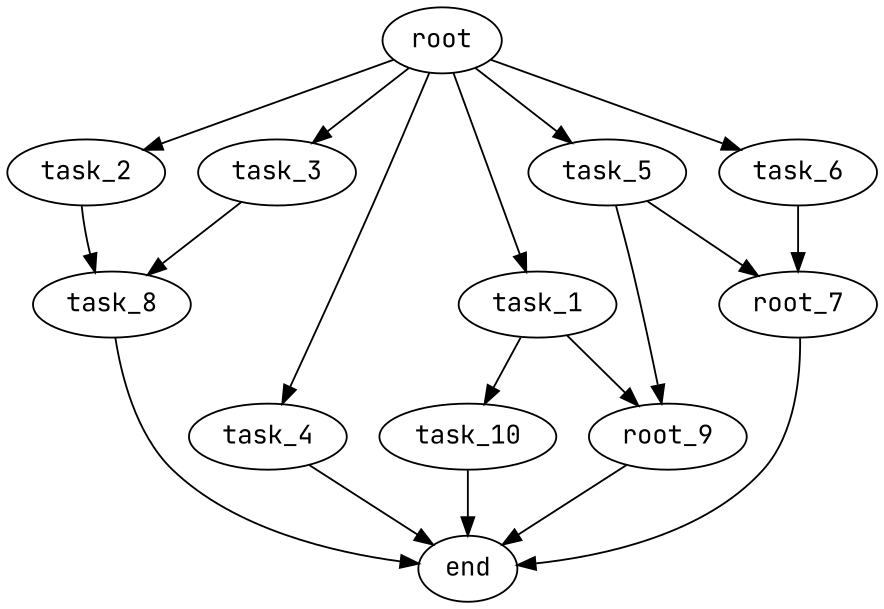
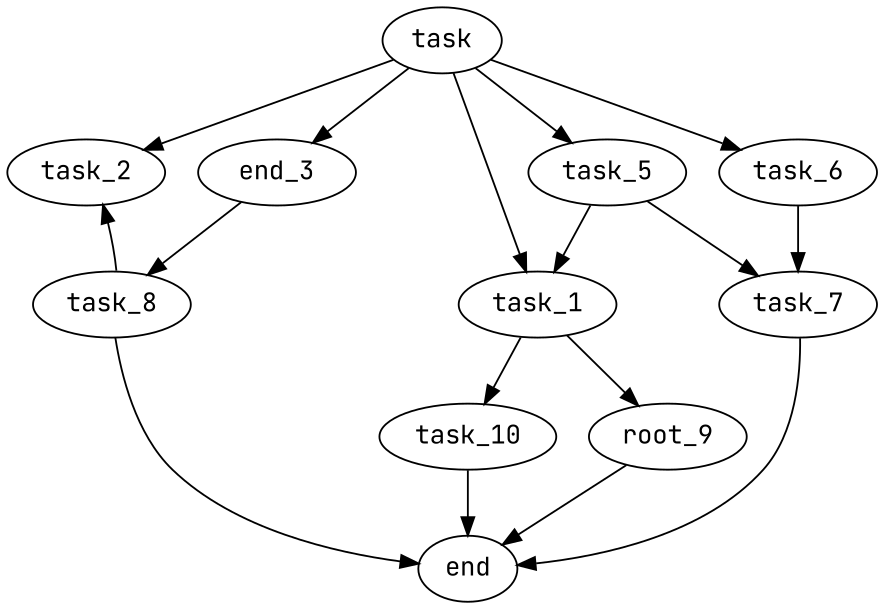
node "root": label "root" -> "task"
node "task_3": label "task_3" -> "end_3"
edge "task_2" -> "task_8": reversed
edge "task_5" -> "root_9": now "task_5" -> "task_1"
node "root_7": label "root_7" -> "task_7"
node "task_4": removed
